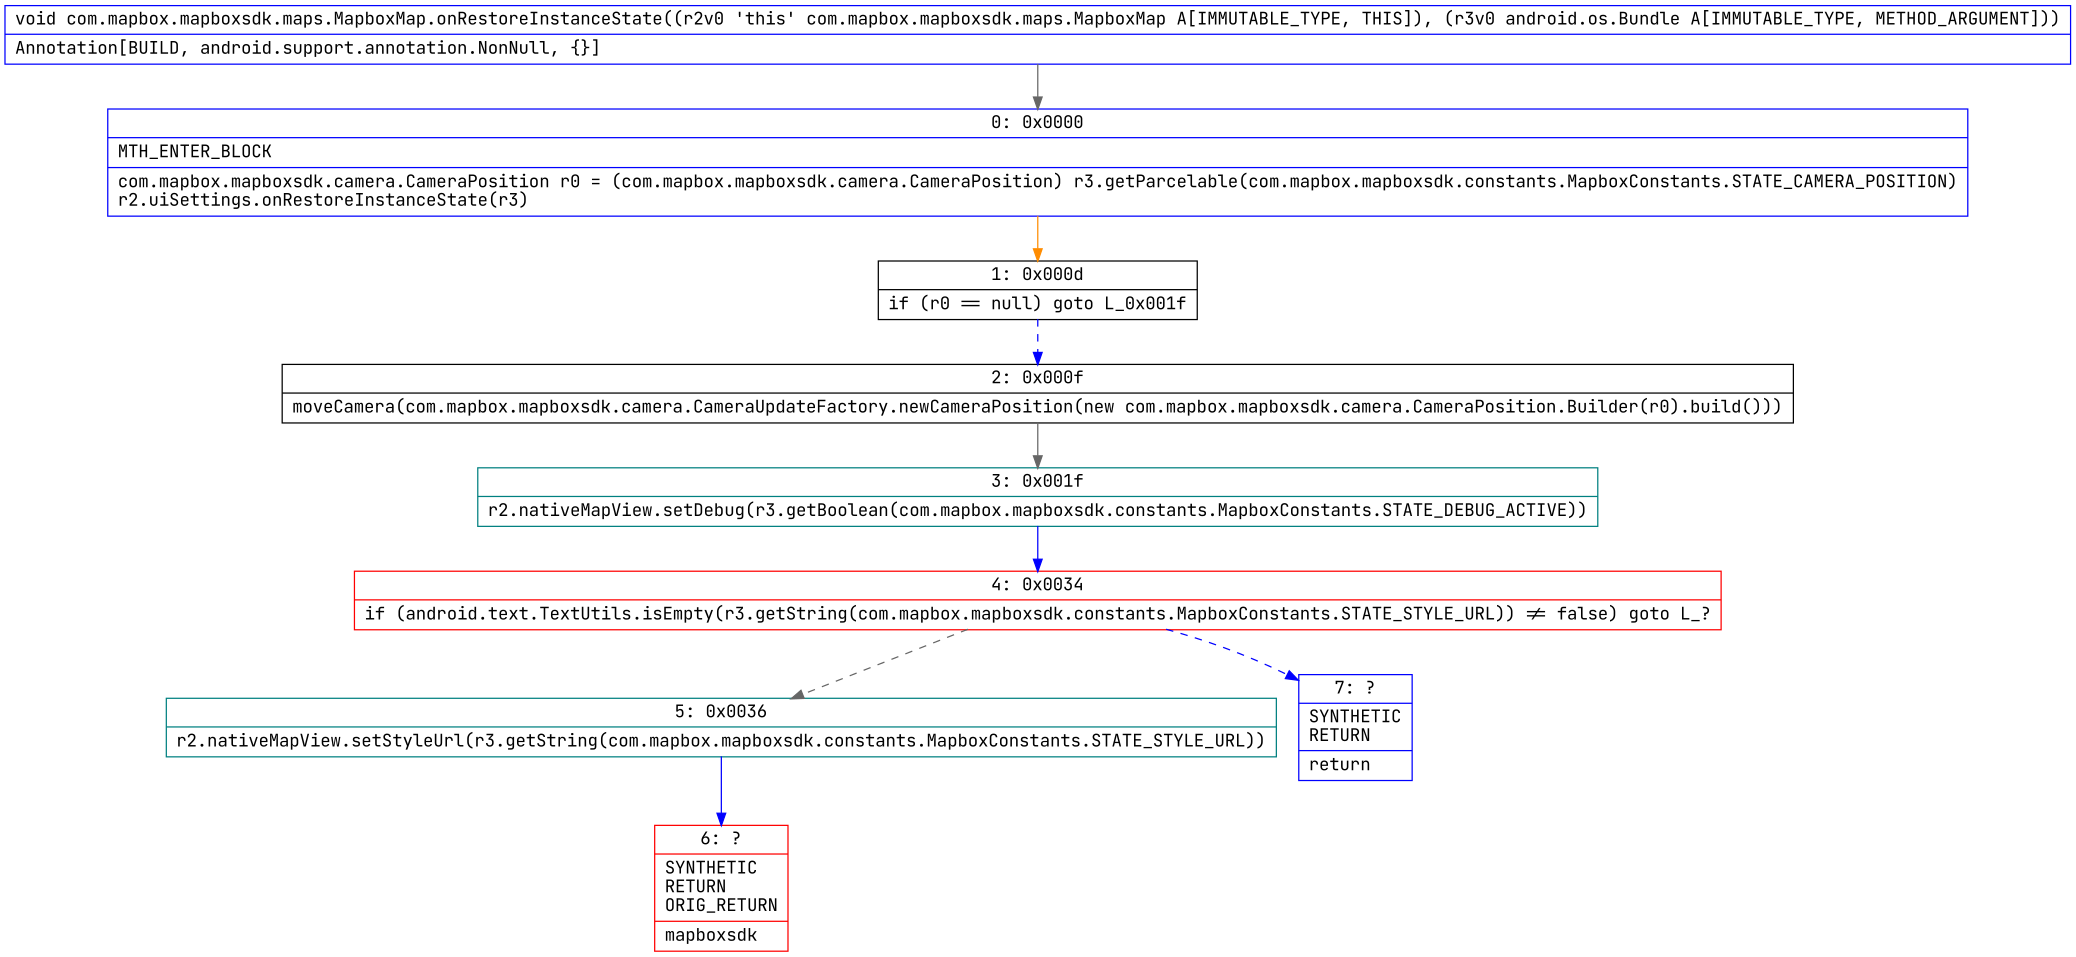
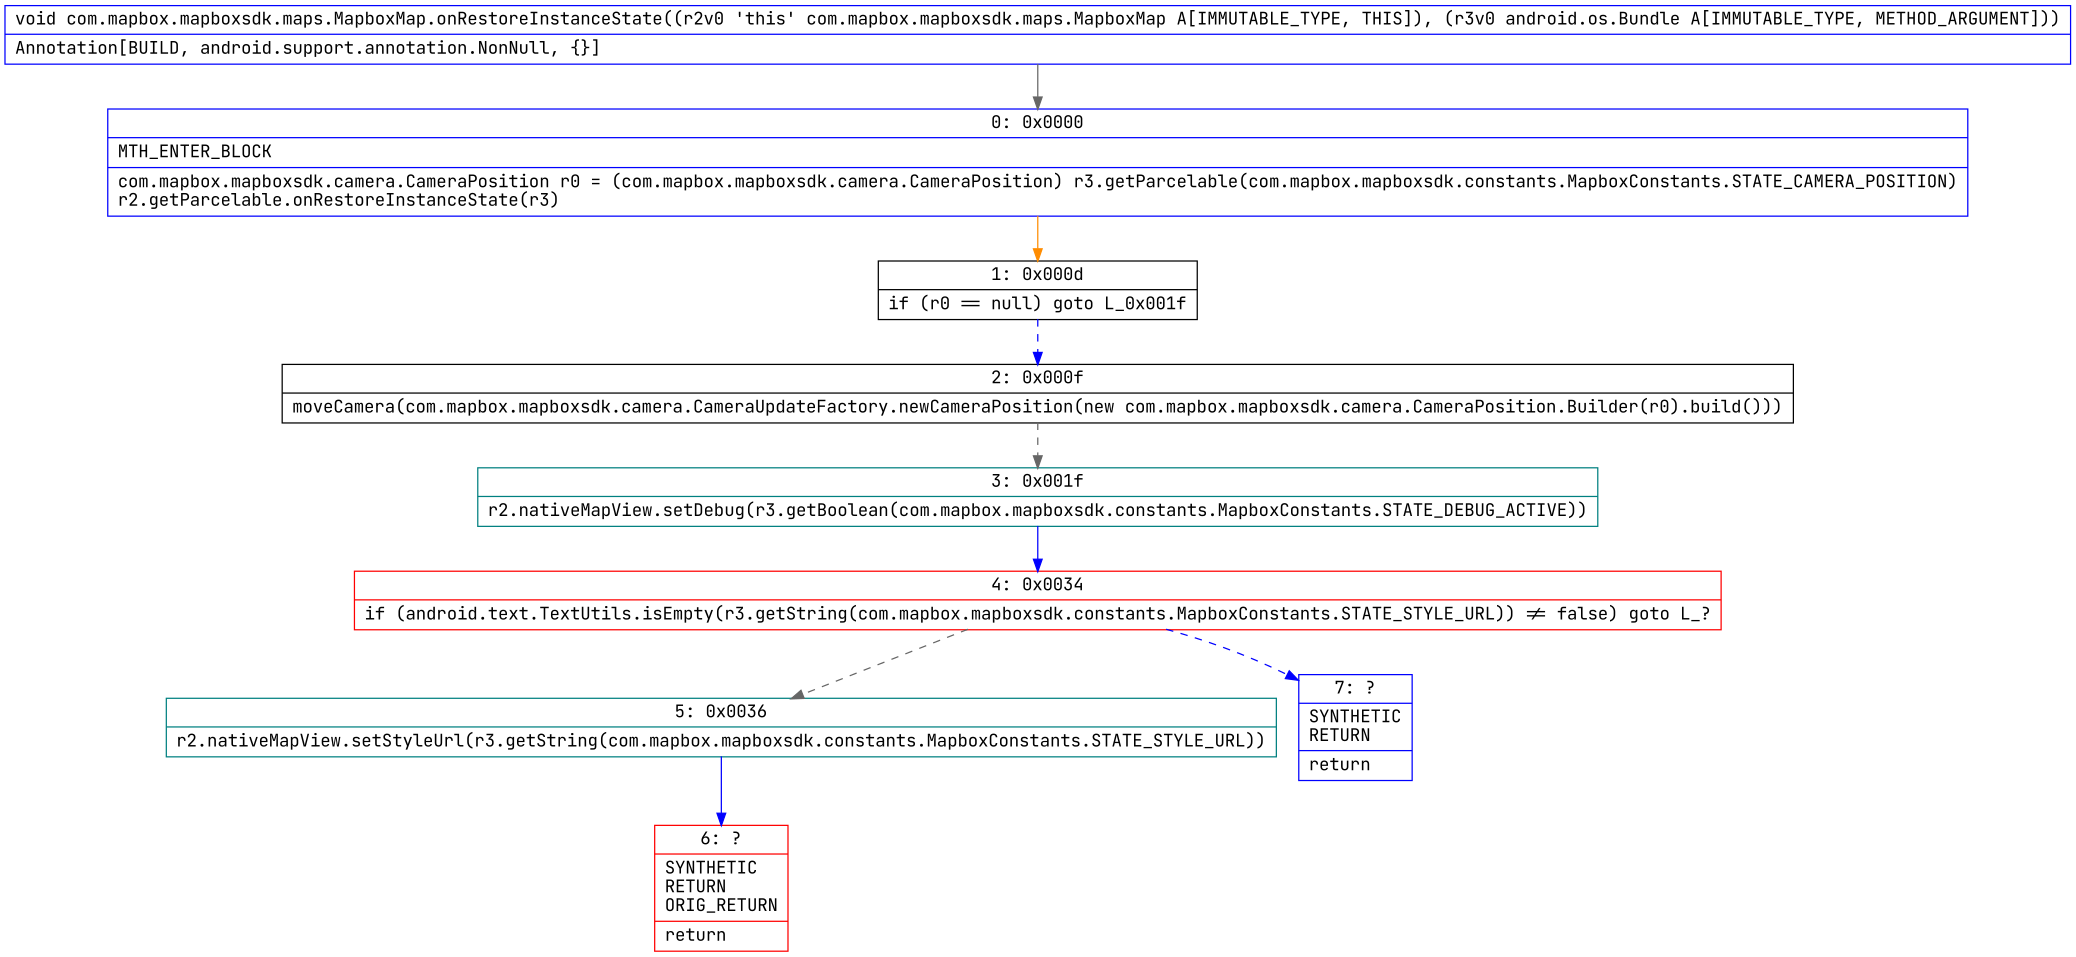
node "0: 0x0000": text "r2.uiSettings.onRestoreInstanceState(r3)" -> "r2.getParcelable.onRestoreInstanceState(r3)"
edge "2: 0x000f" -> "3: 0x001f": style solid -> dashed
node "6: ?": text "mapboxsdk" -> "return"
